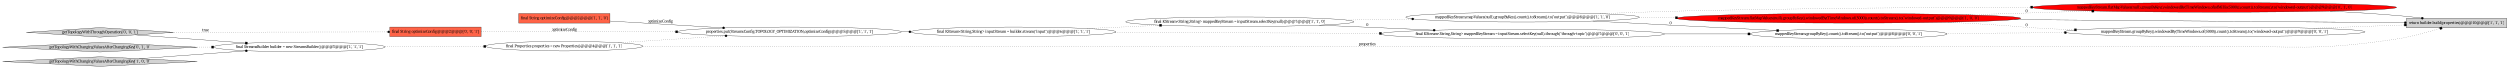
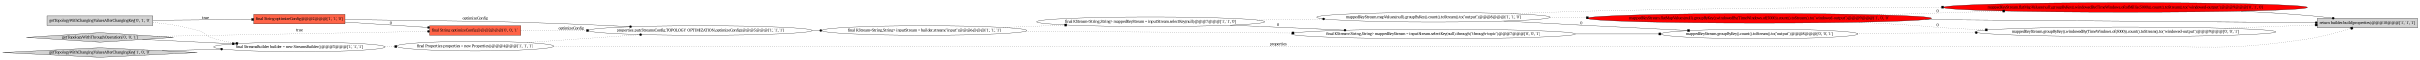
edge "getTopologyWithChangingValuesAfterChangingKey['0', '1', '0']" -> "final String optimizeConfig@@@2@@@['1', '1', '0']": added, label "true"
edge "final String optimizeConfig@@@2@@@['1', '1', '0']" -> "final String optimizeConfig@@@2@@@['0', '0', '1']": added, label "0"
node "getTopologyWithChangingValuesAfterChangingKey['0', '1', '0']": shape diamond -> box
